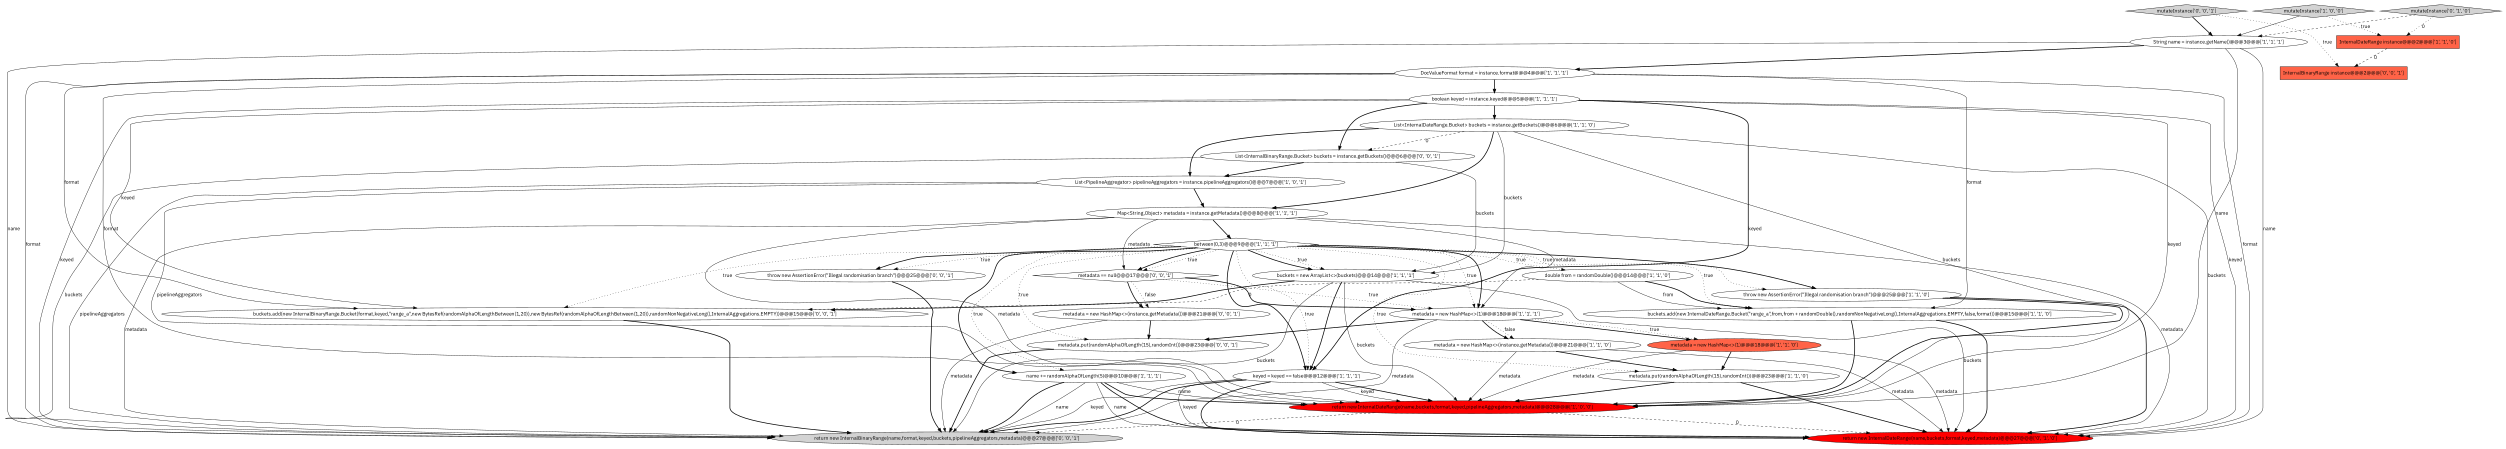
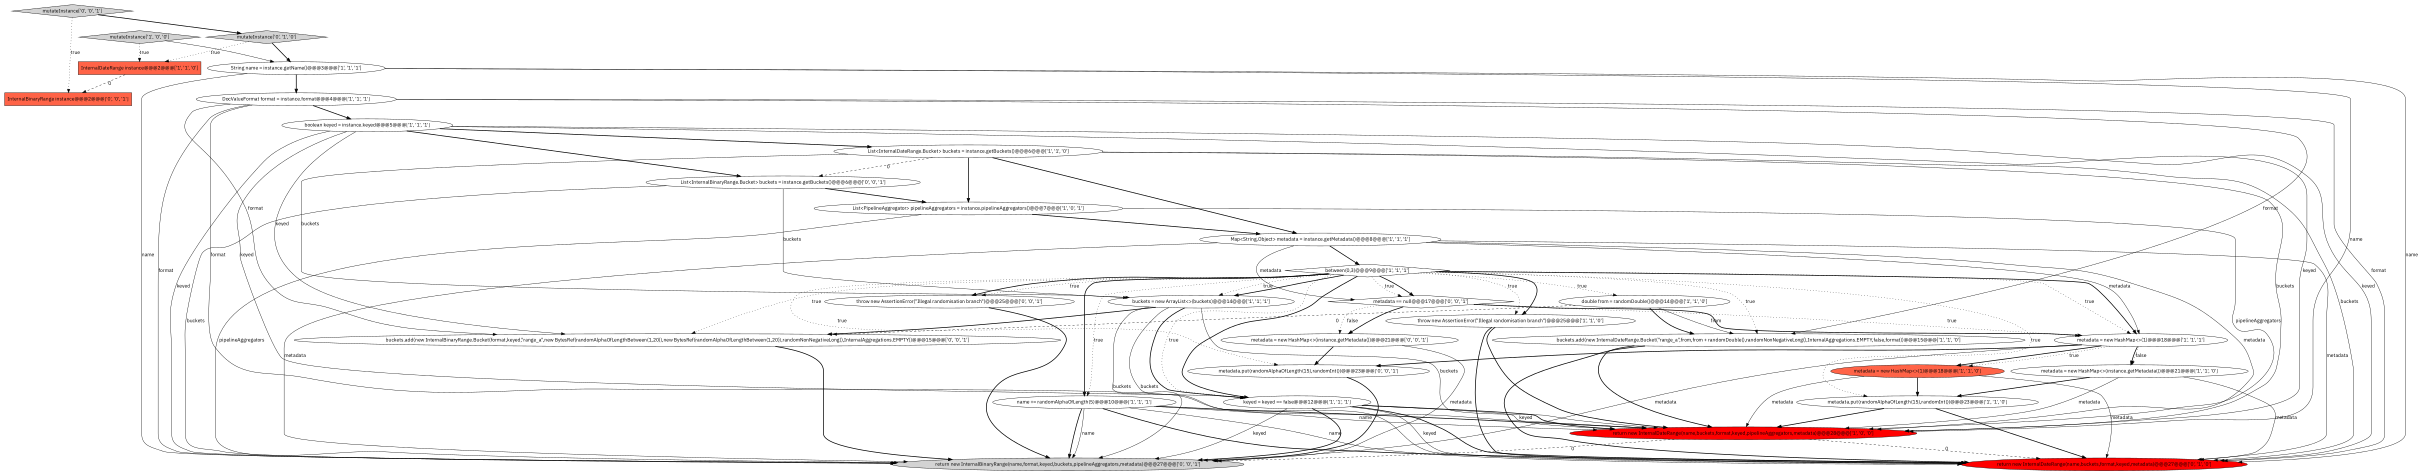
edge "mutateInstance['0', '0', '1']" -> "String name = instance.getName()@@@3@@@['1', '1', '1']": now "mutateInstance['0', '0', '1']" -> "mutateInstance['0', '1', '0']"
edge "mutateInstance['0', '1', '0']" -> "String name = instance.getName()@@@3@@@['1', '1', '1']": style dashed -> bold
edge "mutateInstance['0', '1', '0']" -> "InternalDateRange instance@@@2@@@['1', '1', '0']": label "0" -> "true"
edge "boolean keyed = instance.keyed@@@5@@@['1', '1', '1']" -> "keyed = keyed == false@@@12@@@['1', '1', '1']": style bold -> solid
